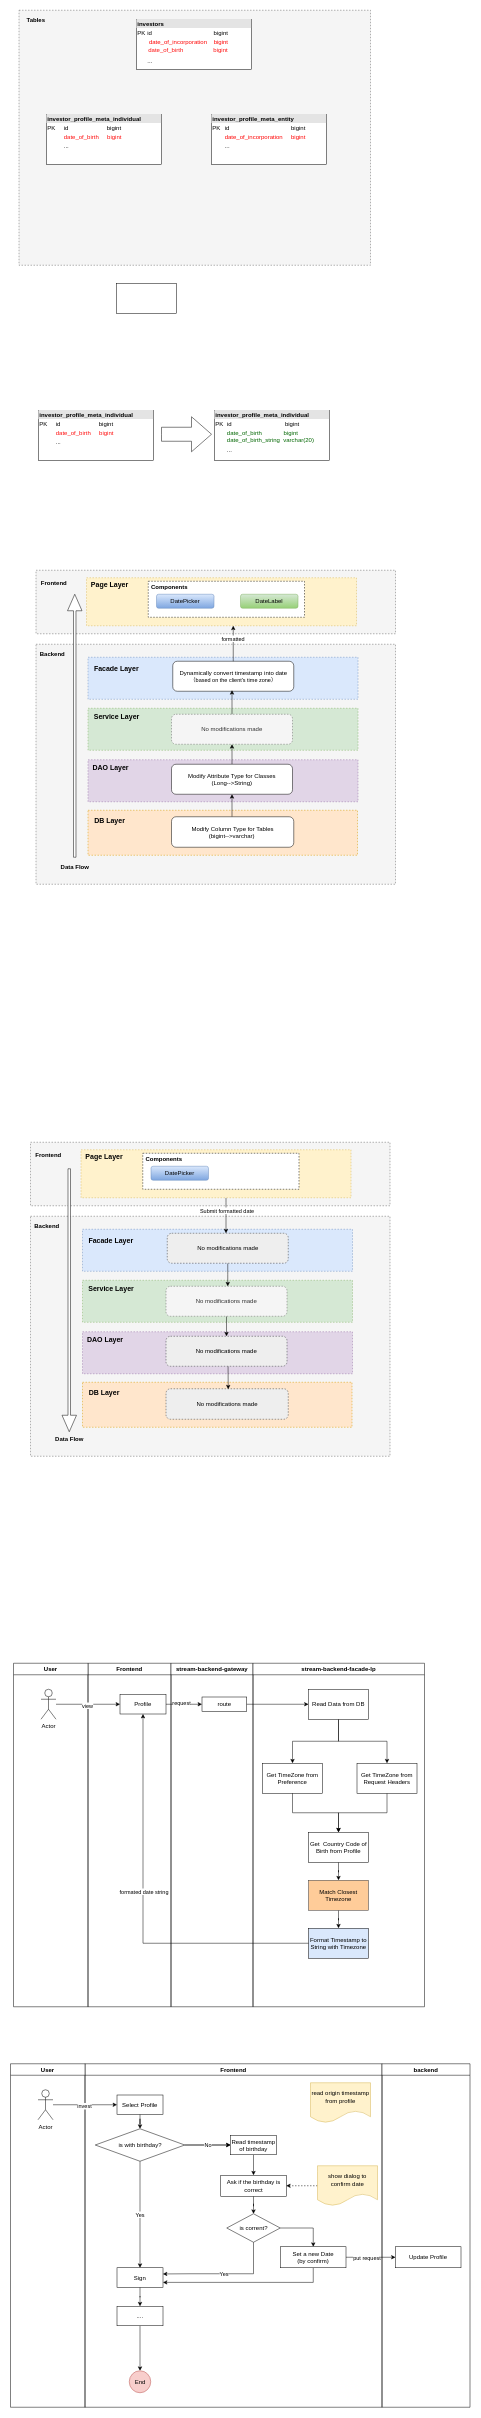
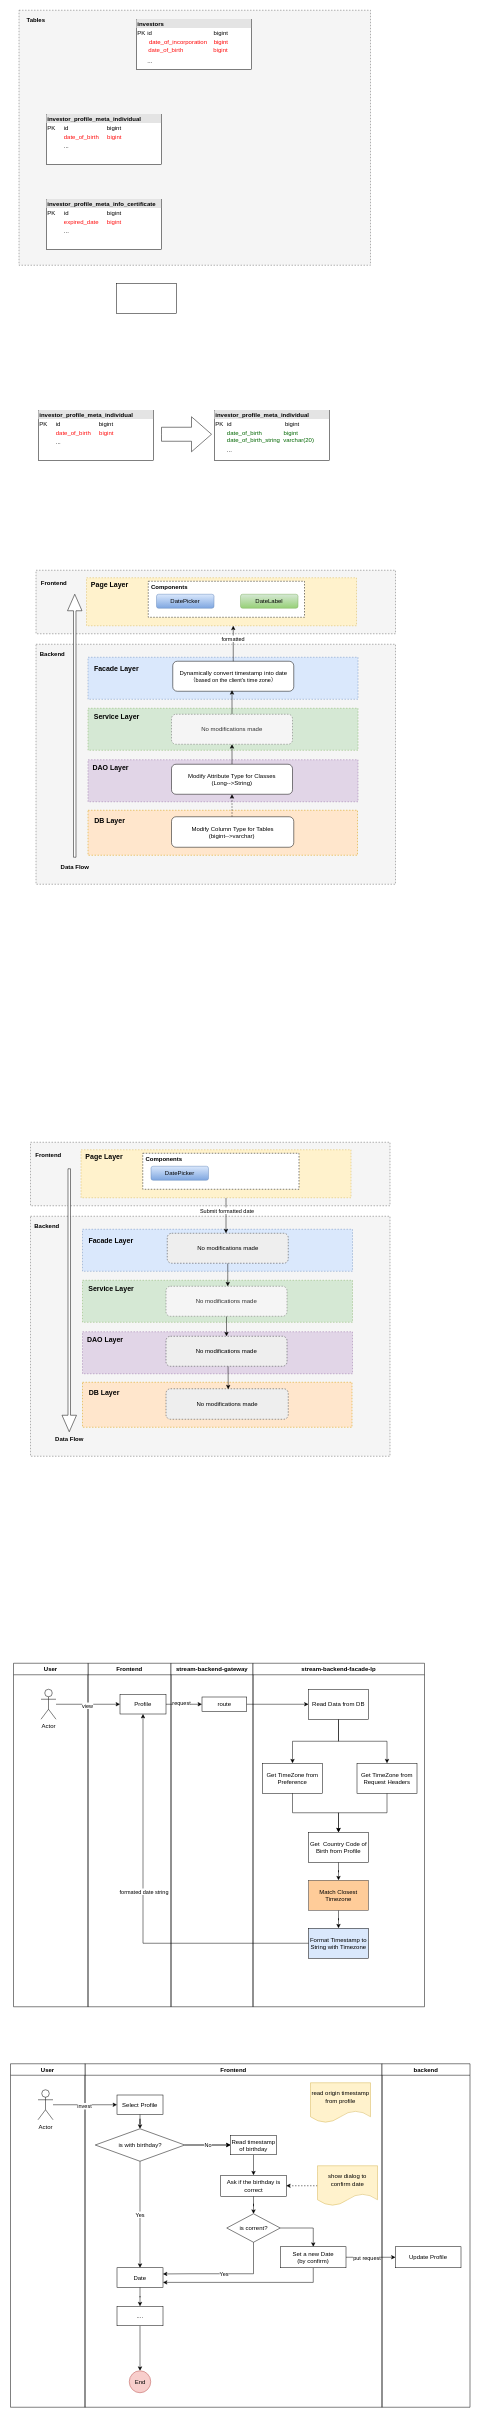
node "investor_profile_meta_entity PK id bigint date_of_incorporation bigint ...": removed
node "investor_profile_meta_info_certificate PK id bigint expired_date bigint ...": added
edge "Modify Column Type for Tables(bigint-->varchar)" -> "Modify Attribute Type for Classes (Long-->String)": style solid -> dashed
node "Sign": label "Sign" -> "Date"
